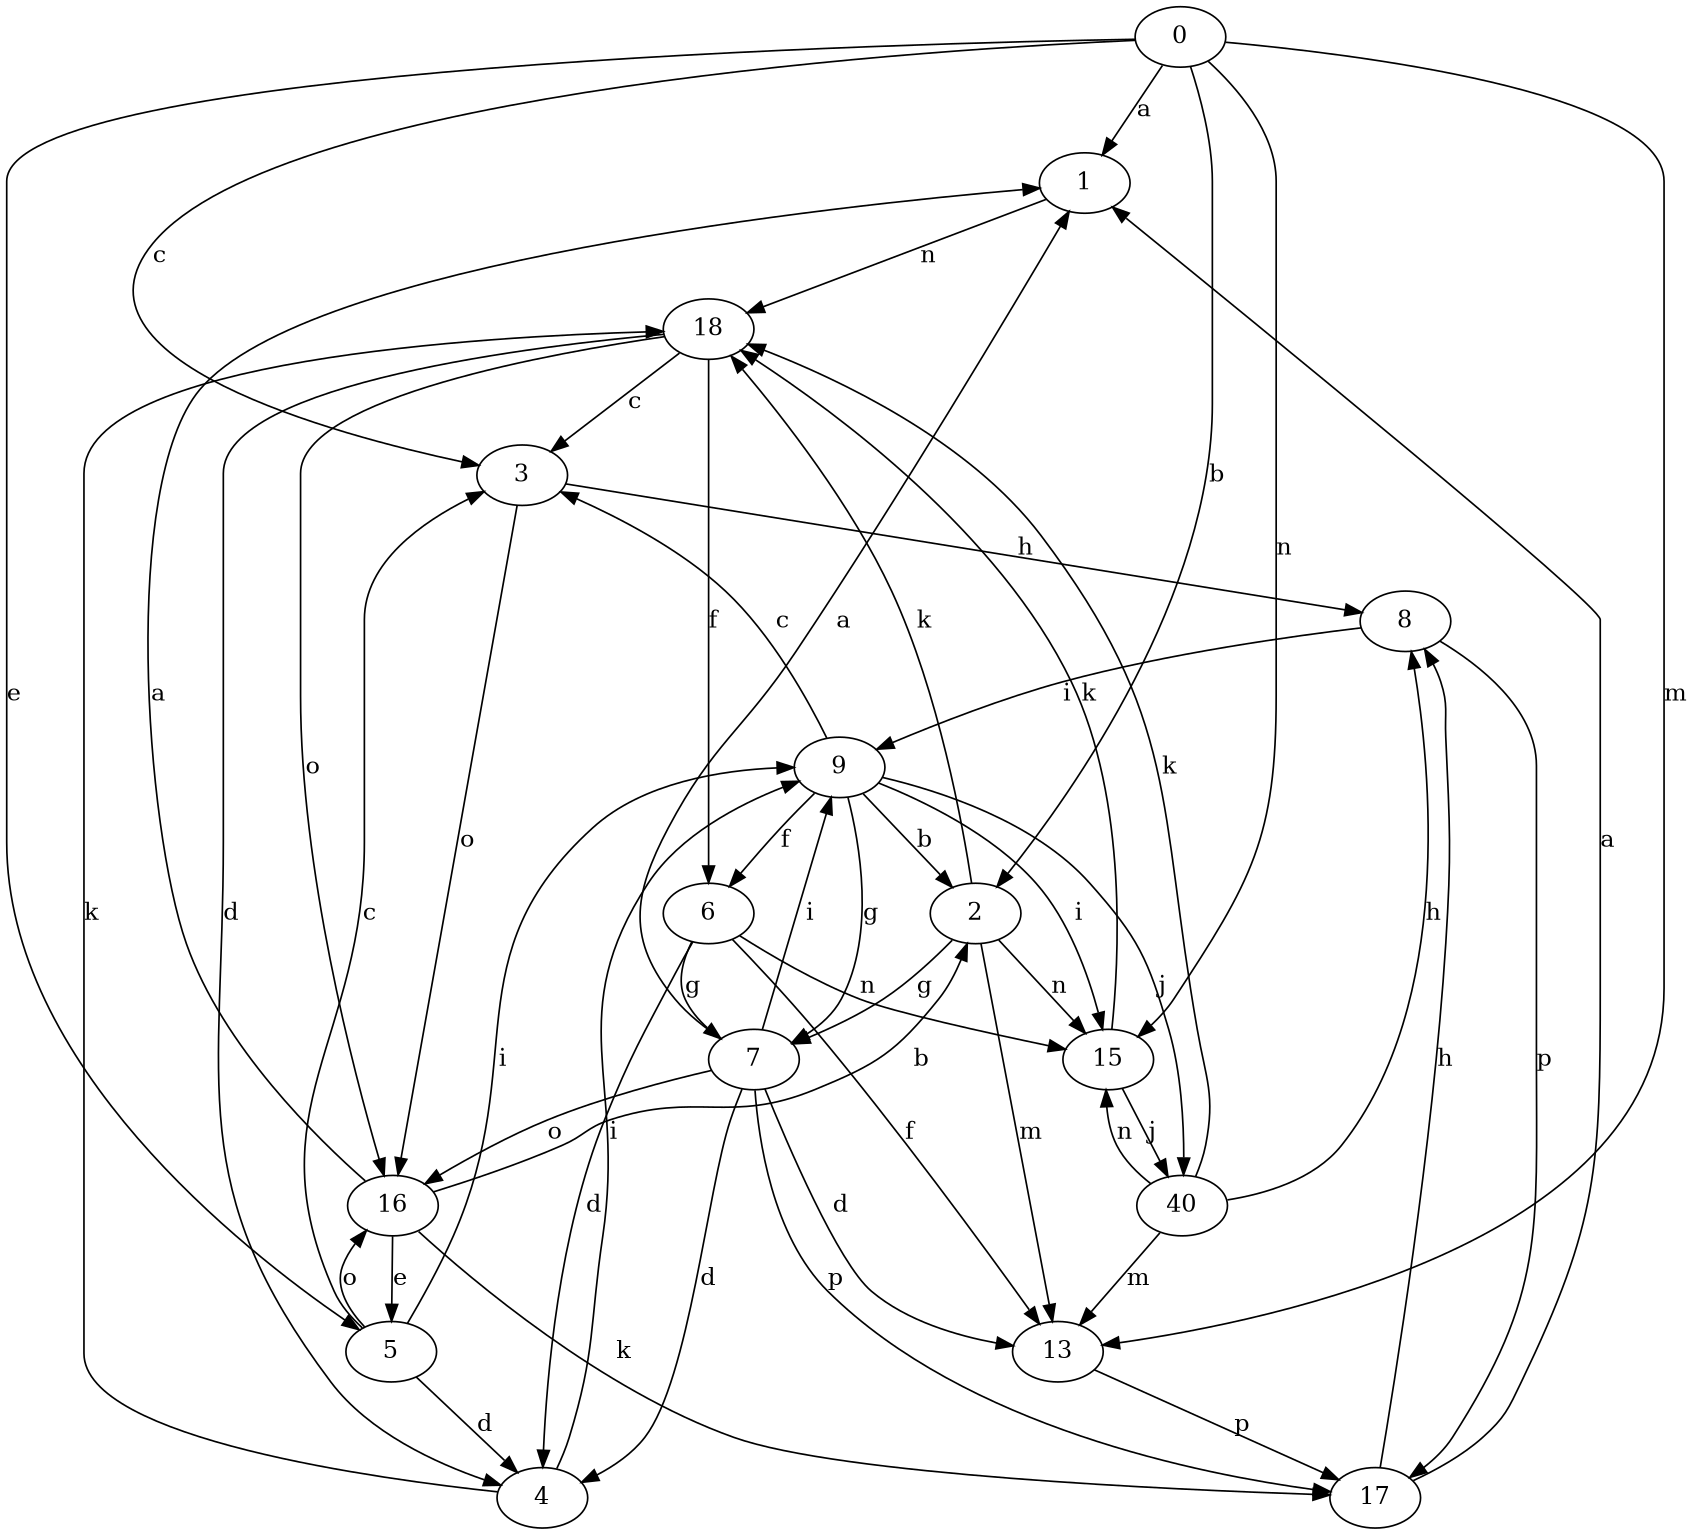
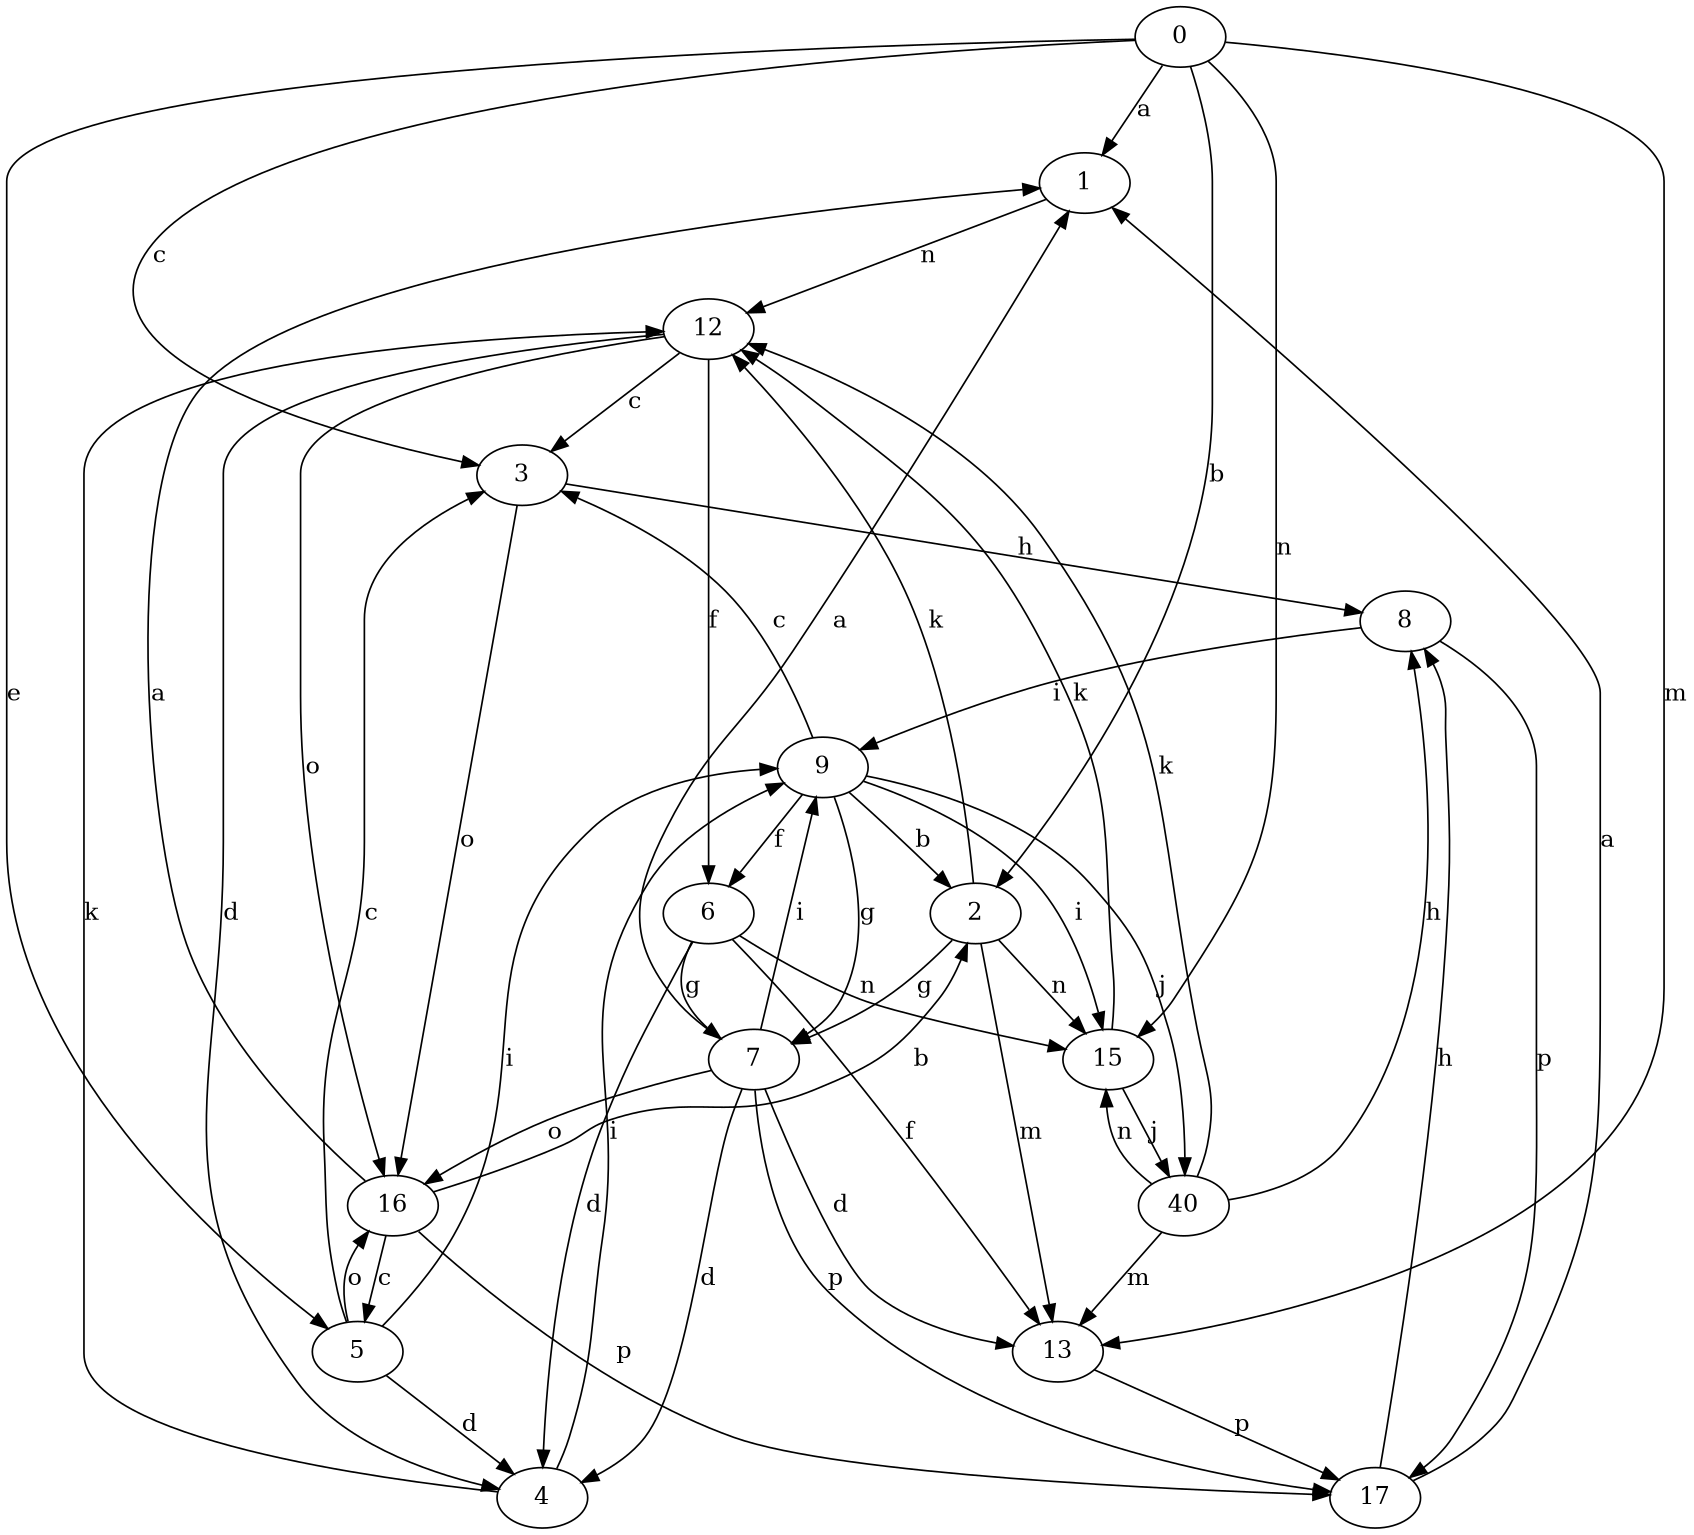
node "18": label "18" -> "12"
edge "16" -> "5": label "e" -> "c"
edge "16" -> "17": label "k" -> "p"
